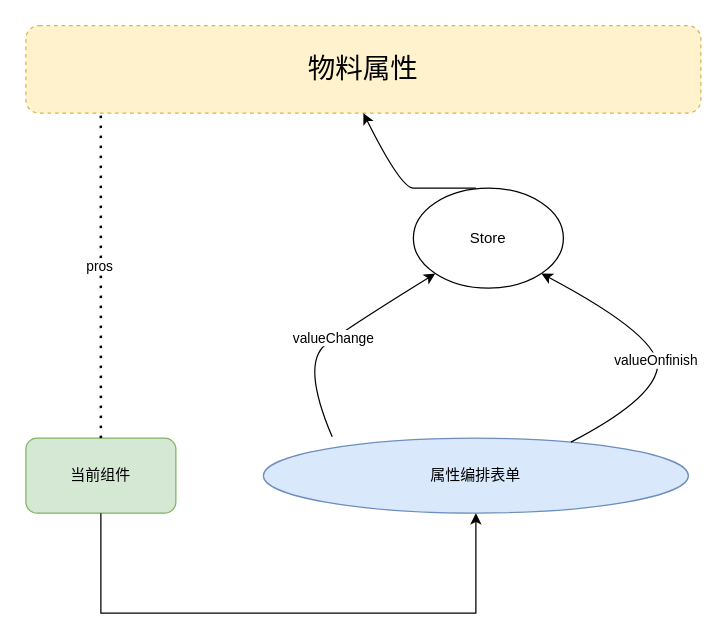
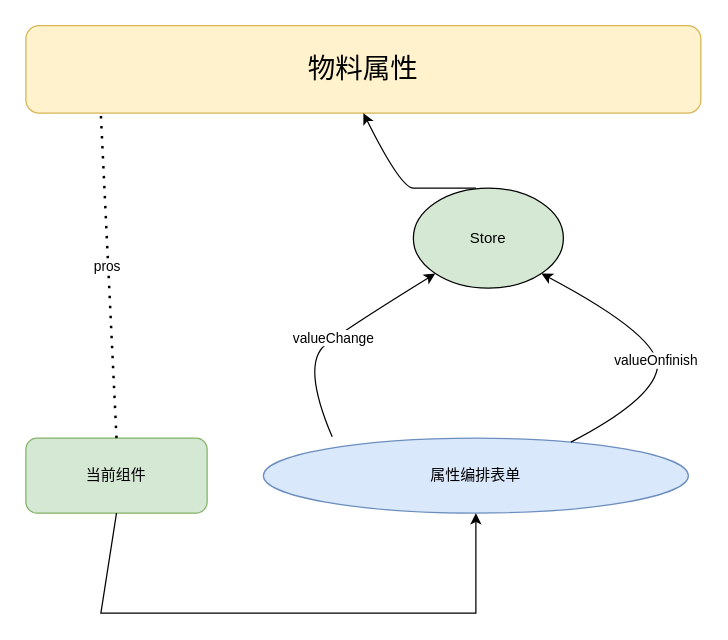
node "物料属性": style dashed -> solid
node "Store": fillcolor #ffffff -> #d5e8d4
node "当前组件": size 150x75 -> 181x75
